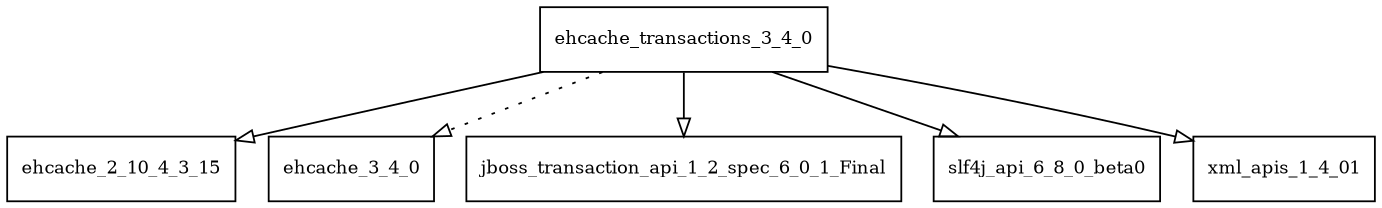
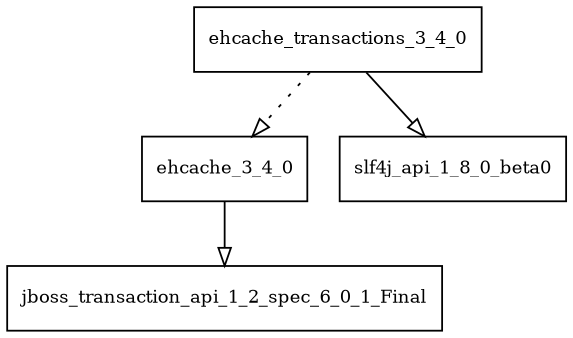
edge "ehcache_transactions_3_4_0" -> "jboss_transaction_api_1_2_spec_6_0_1_Final": now "ehcache_3_4_0" -> "jboss_transaction_api_1_2_spec_6_0_1_Final"
node "ehcache_2_10_4_3_15": removed
node "slf4j_api_6_8_0_beta0": label "slf4j_api_6_8_0_beta0" -> "slf4j_api_1_8_0_beta0"
node "xml_apis_1_4_01": removed
